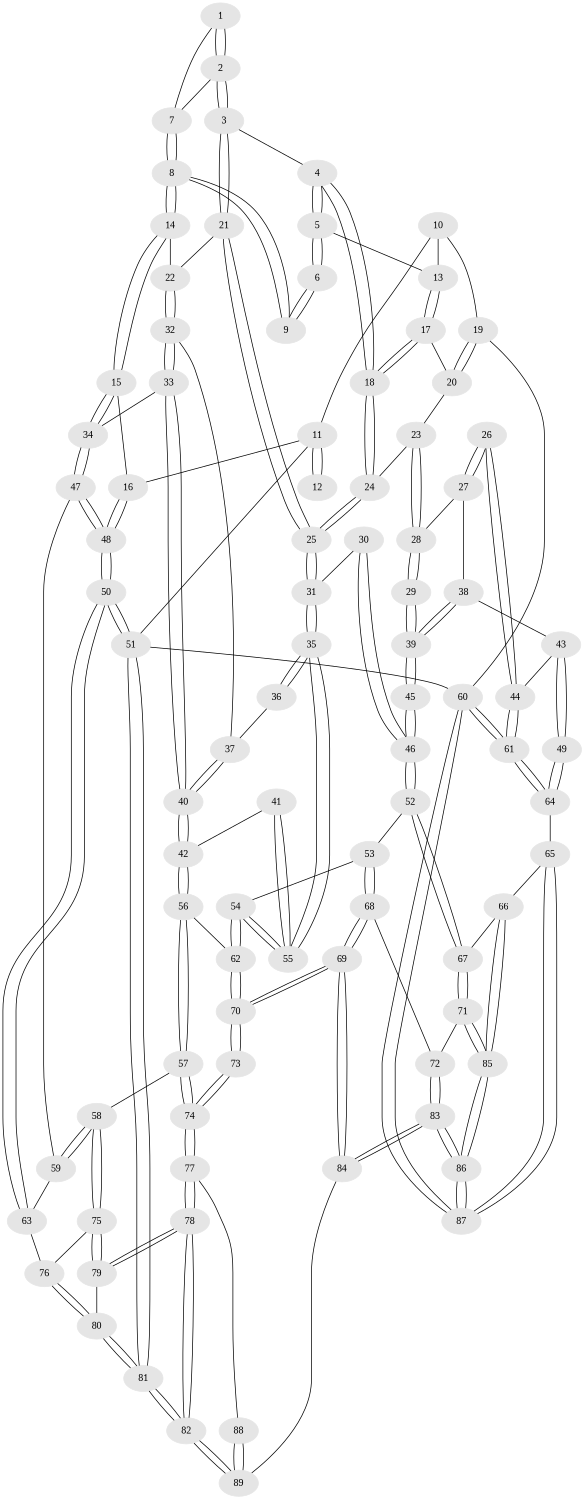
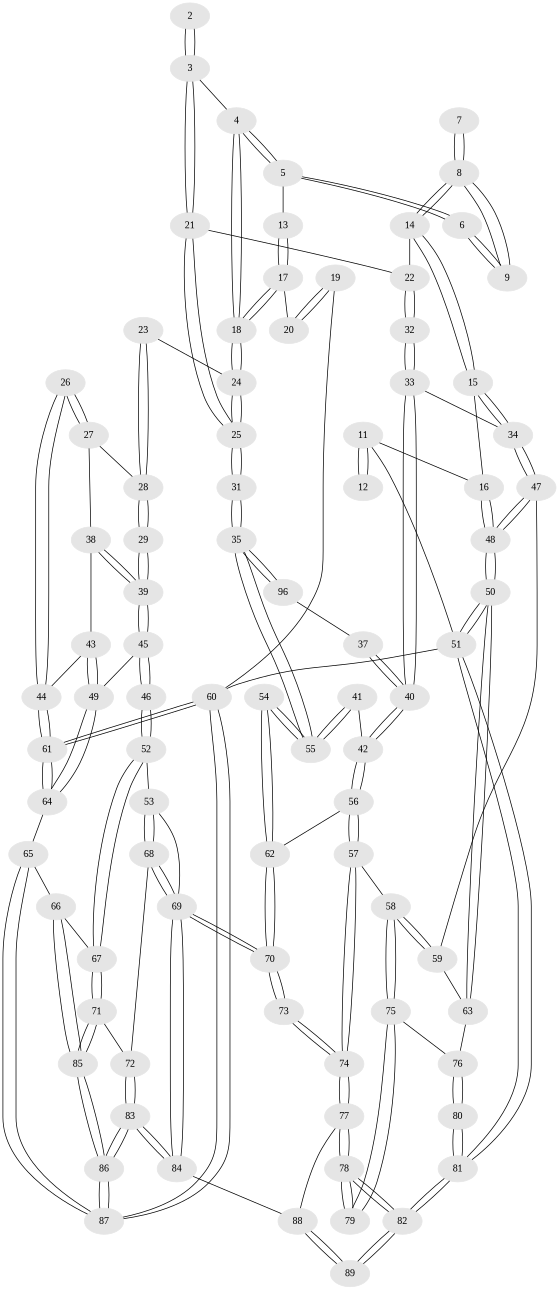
node "1": removed
edge "2" -- "7": removed
node "10": removed
edge "20" -- "23": removed
edge "32" -- "37": removed
node "30": removed
edge "45" -- "49": added
node "36": label "36" -> "96"
edge "53" -- "54": now "53" -- "69"
edge "79" -- "80": removed
edge "84" -- "89": now "84" -- "88"
